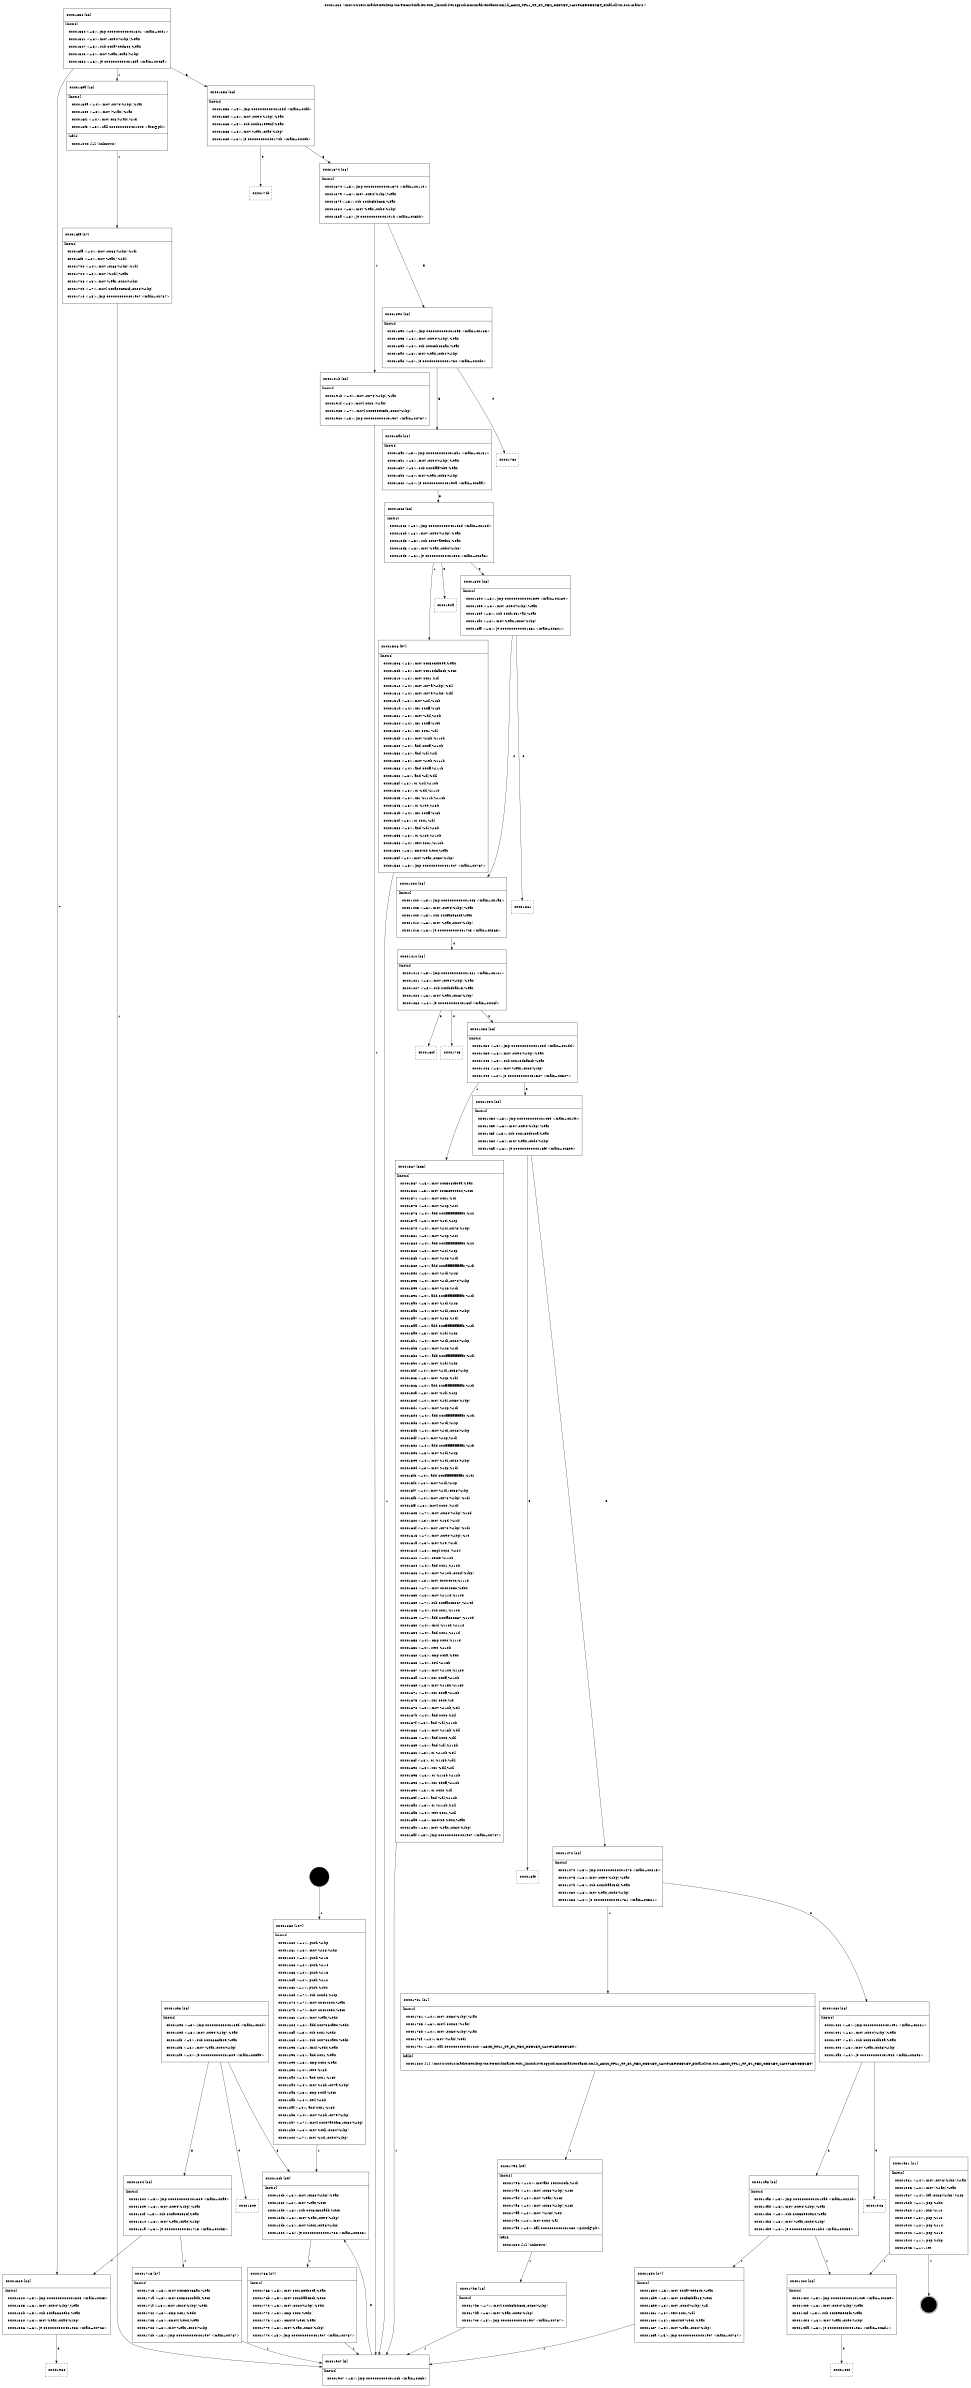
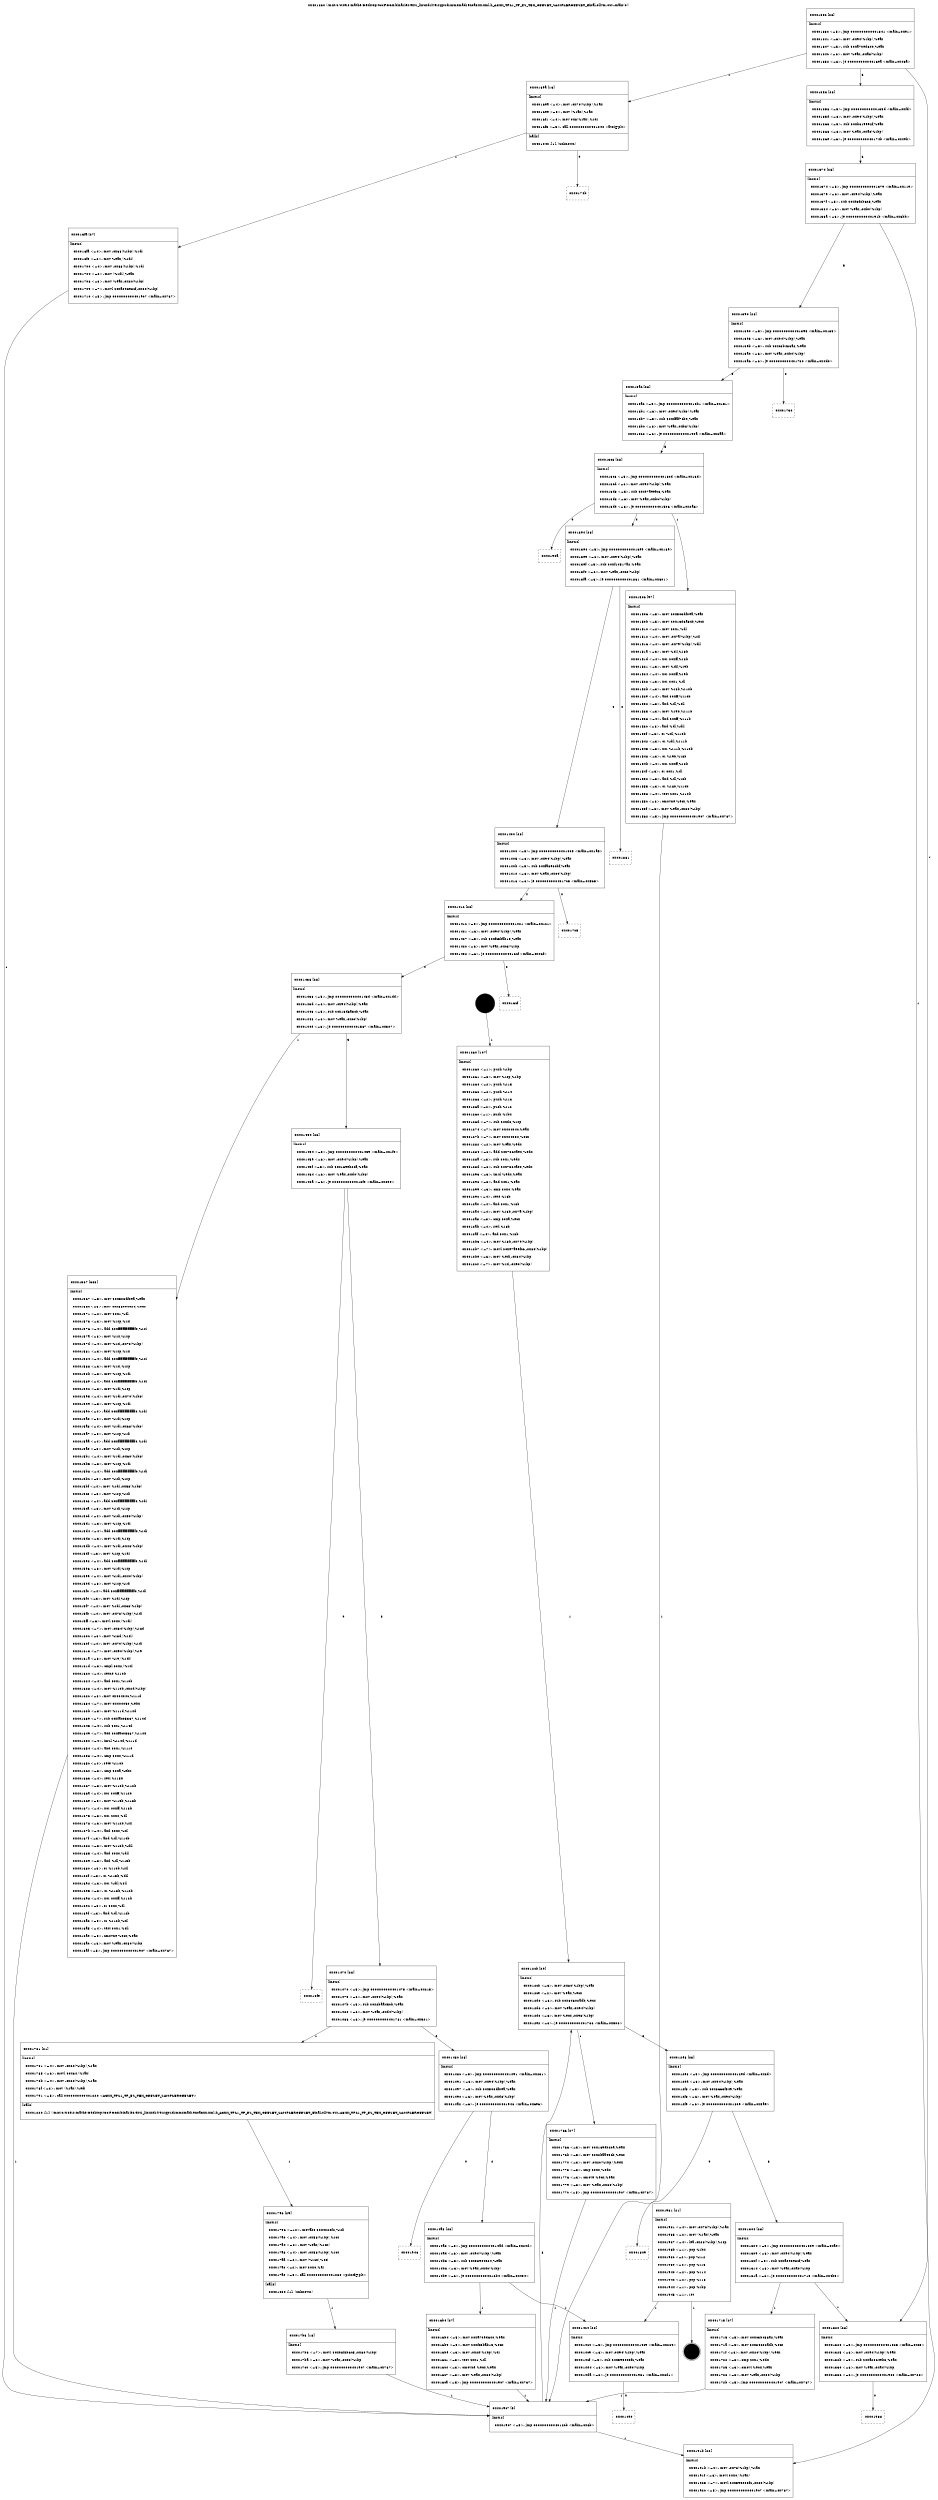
edge "0x401358 [28]" -> "0x40174b": now "0x4016ea [16]" -> "0x40174b"
edge "0x40141c [28]" -> "0x4017c5": now "0x401400 [28]" -> "0x4017c5"
edge "0x40191b [22]" -> "0x4019c7 [5]": reversed
edge "0x4012e8 [28]" -> "0x4012cb [29]": reversed
